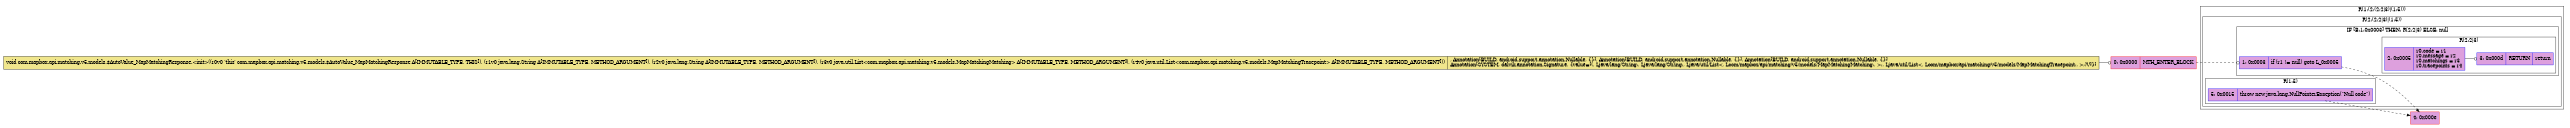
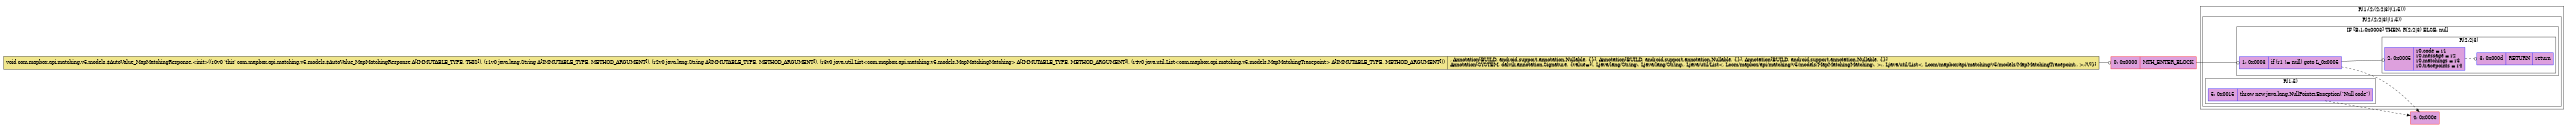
edge "2: 0x0005" -> "3: 0x000d": style solid -> dashed
edge "1: 0x0003" -> "2: 0x0005": added
edge "0: 0x0000" -> "1: 0x0003": style dashed -> solid
